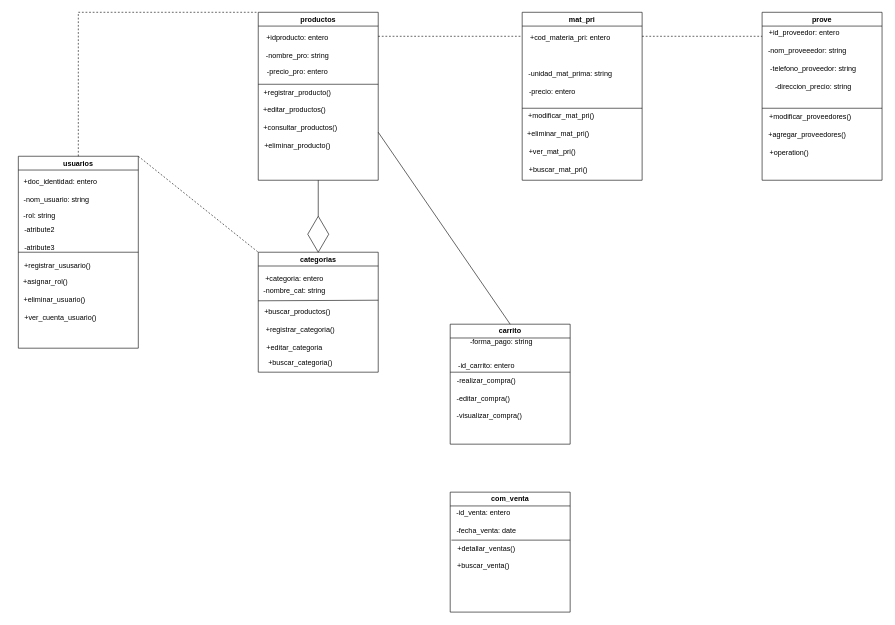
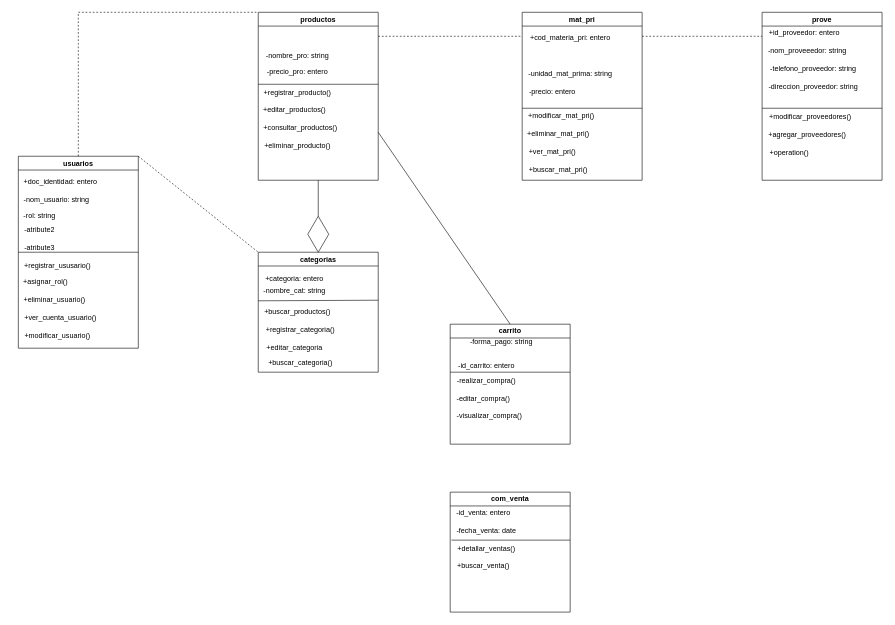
node "+idproducto: entero": removed
node "-direccion_precio: string": label "-direccion_precio: string" -> "-direccion_proveedor: string"
node "+modificar_usuario()": added
